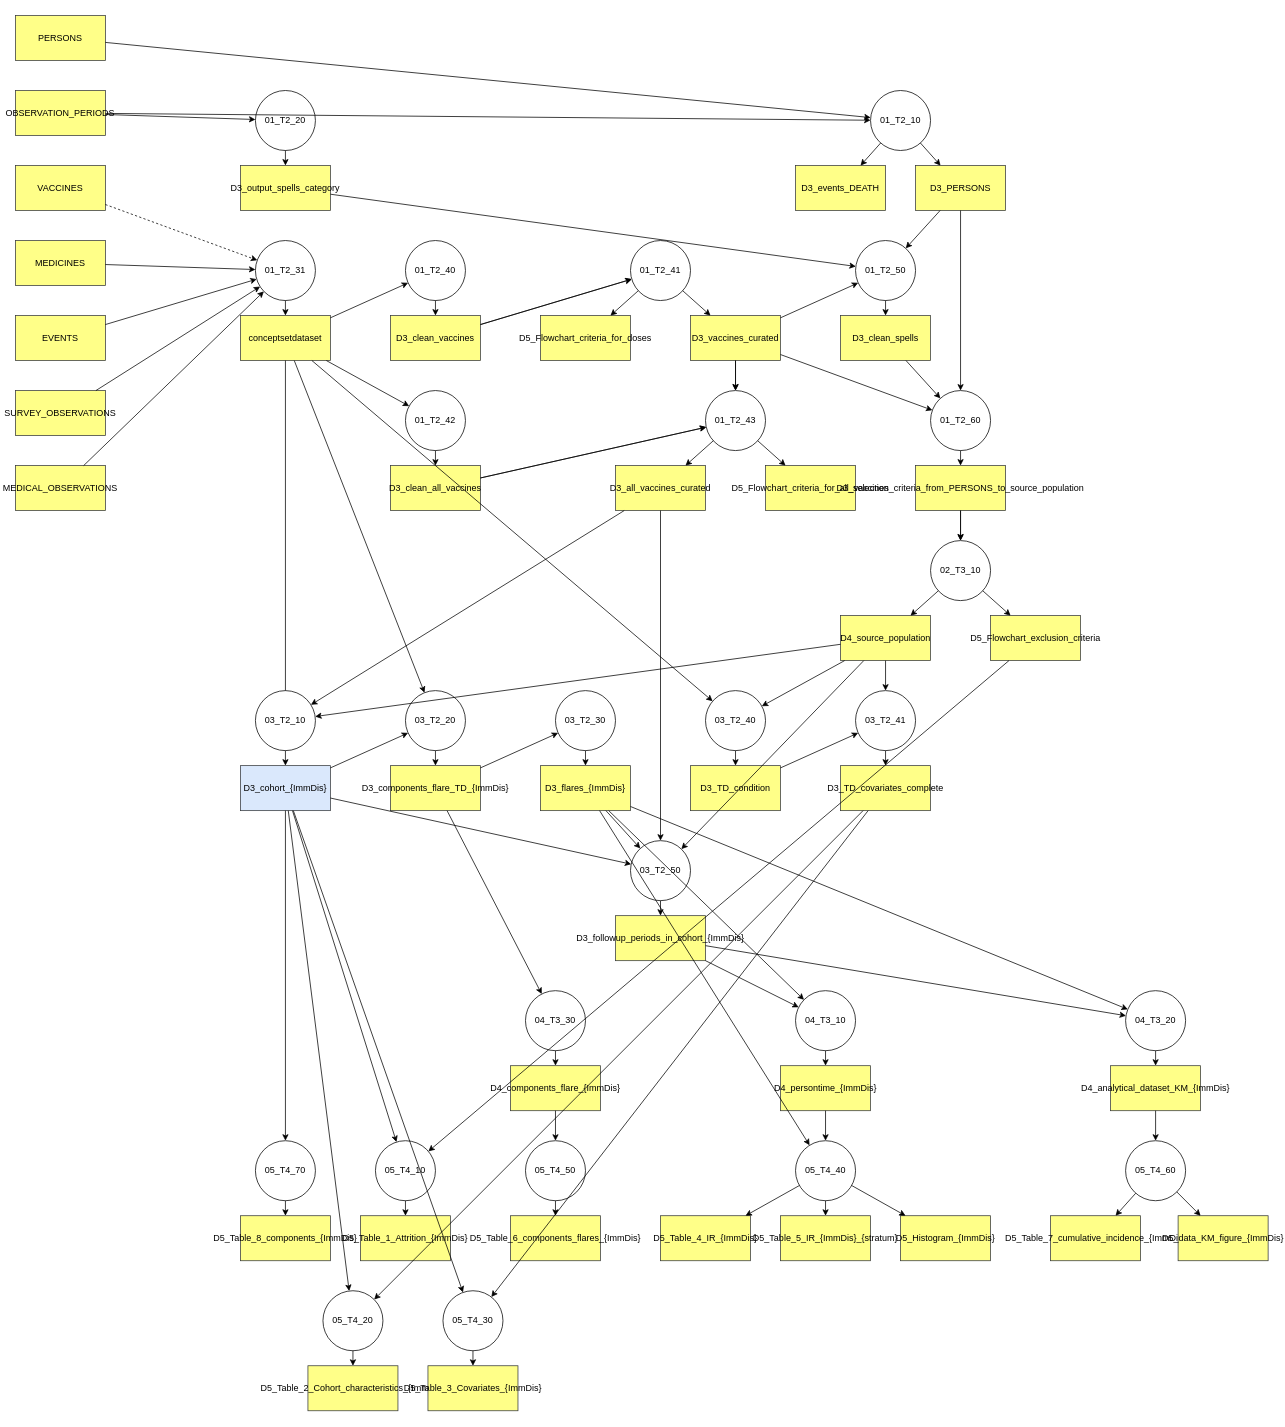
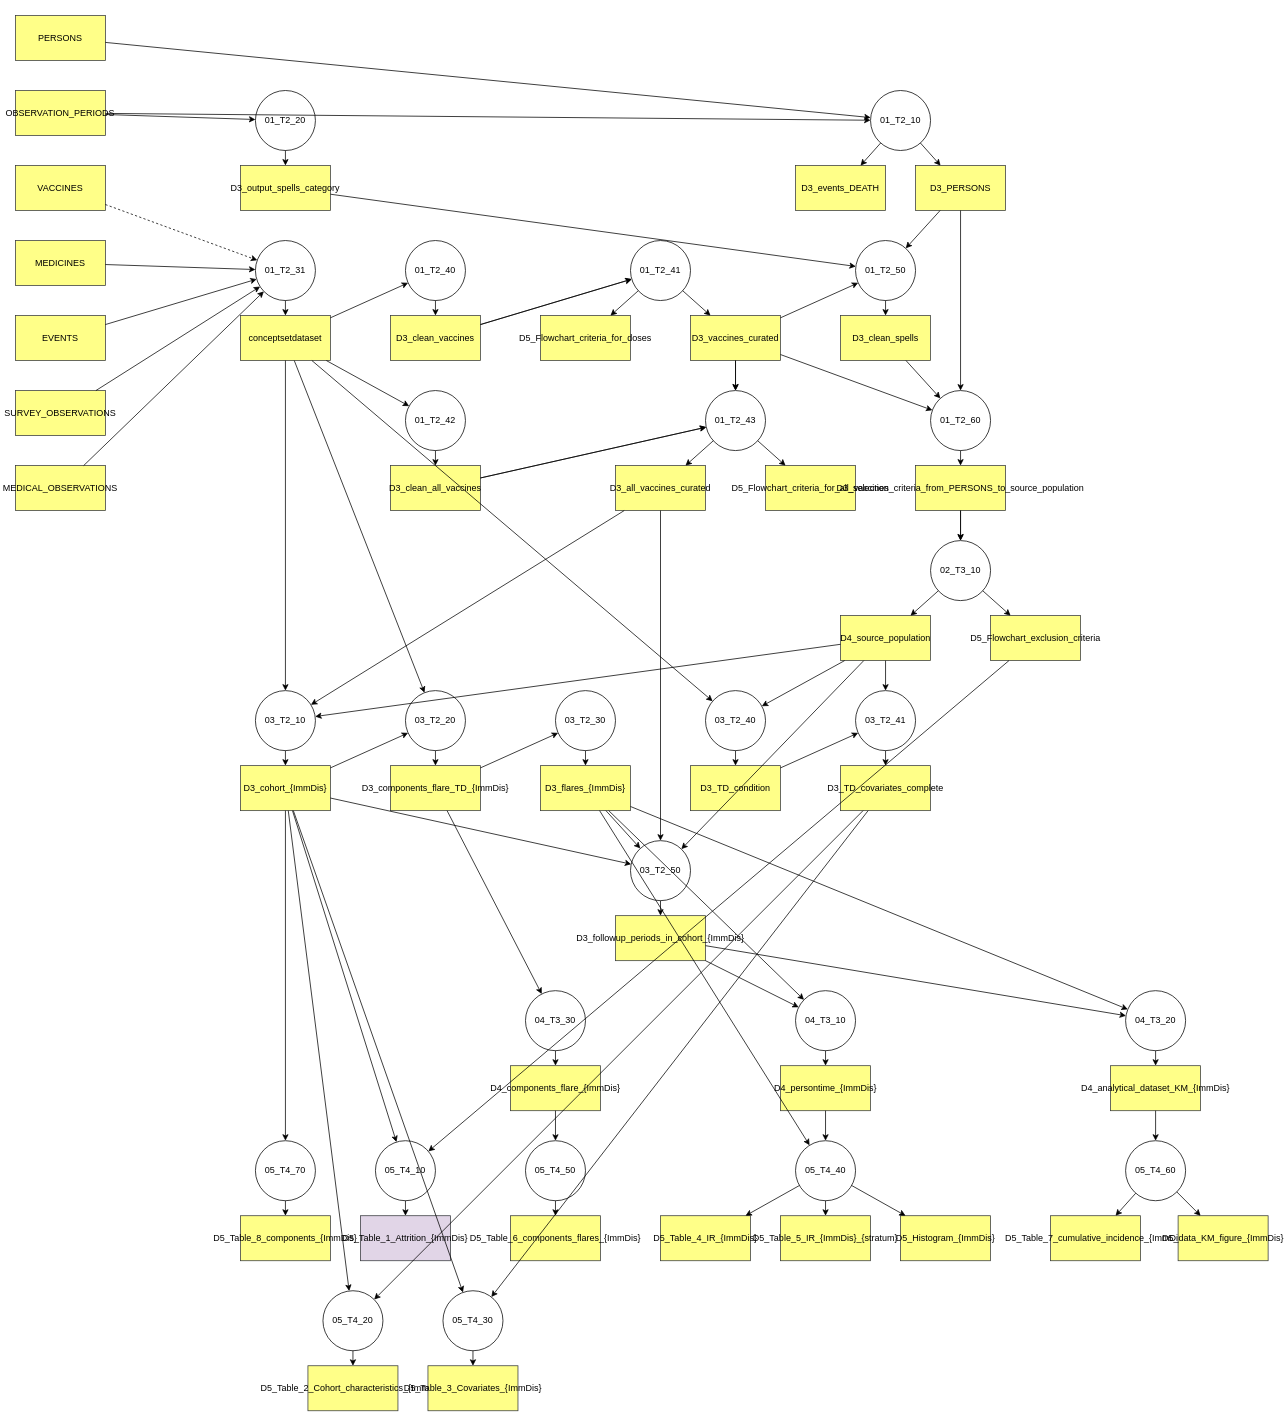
edge "conceptsetdataset" -- "03_T2_10": arrowhead none -> classic
node "D3_cohort_{ImmDis}": fillcolor #dae8fc -> #ffff88
node "D5_Table_1_Attrition_{ImmDis}": fillcolor #ffff88 -> #e1d5e7
